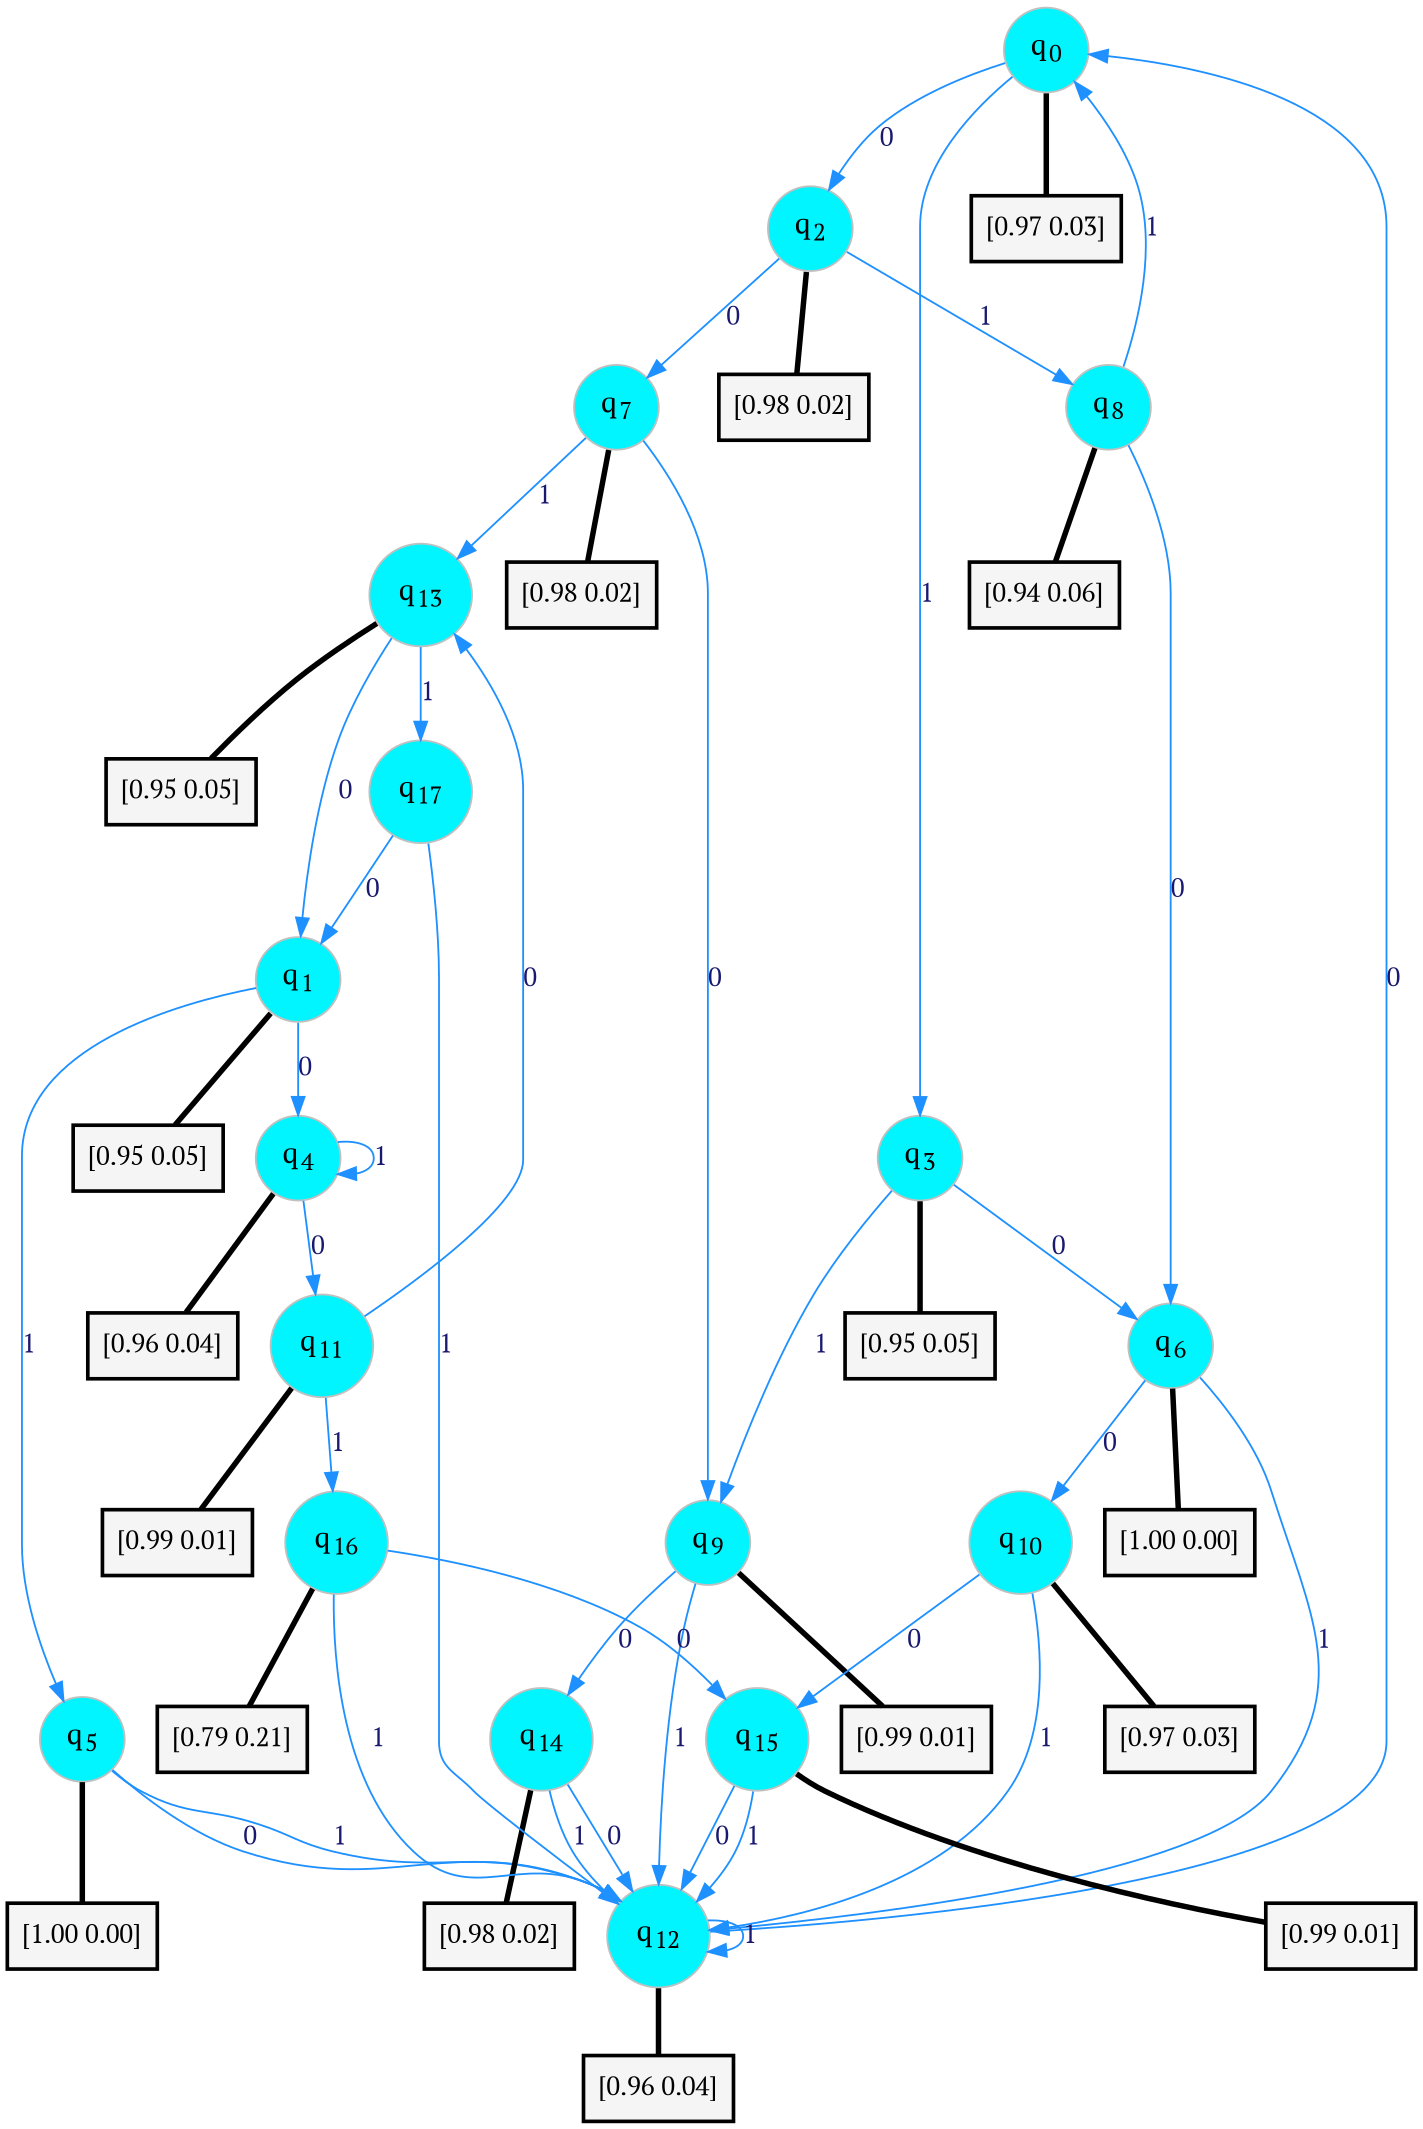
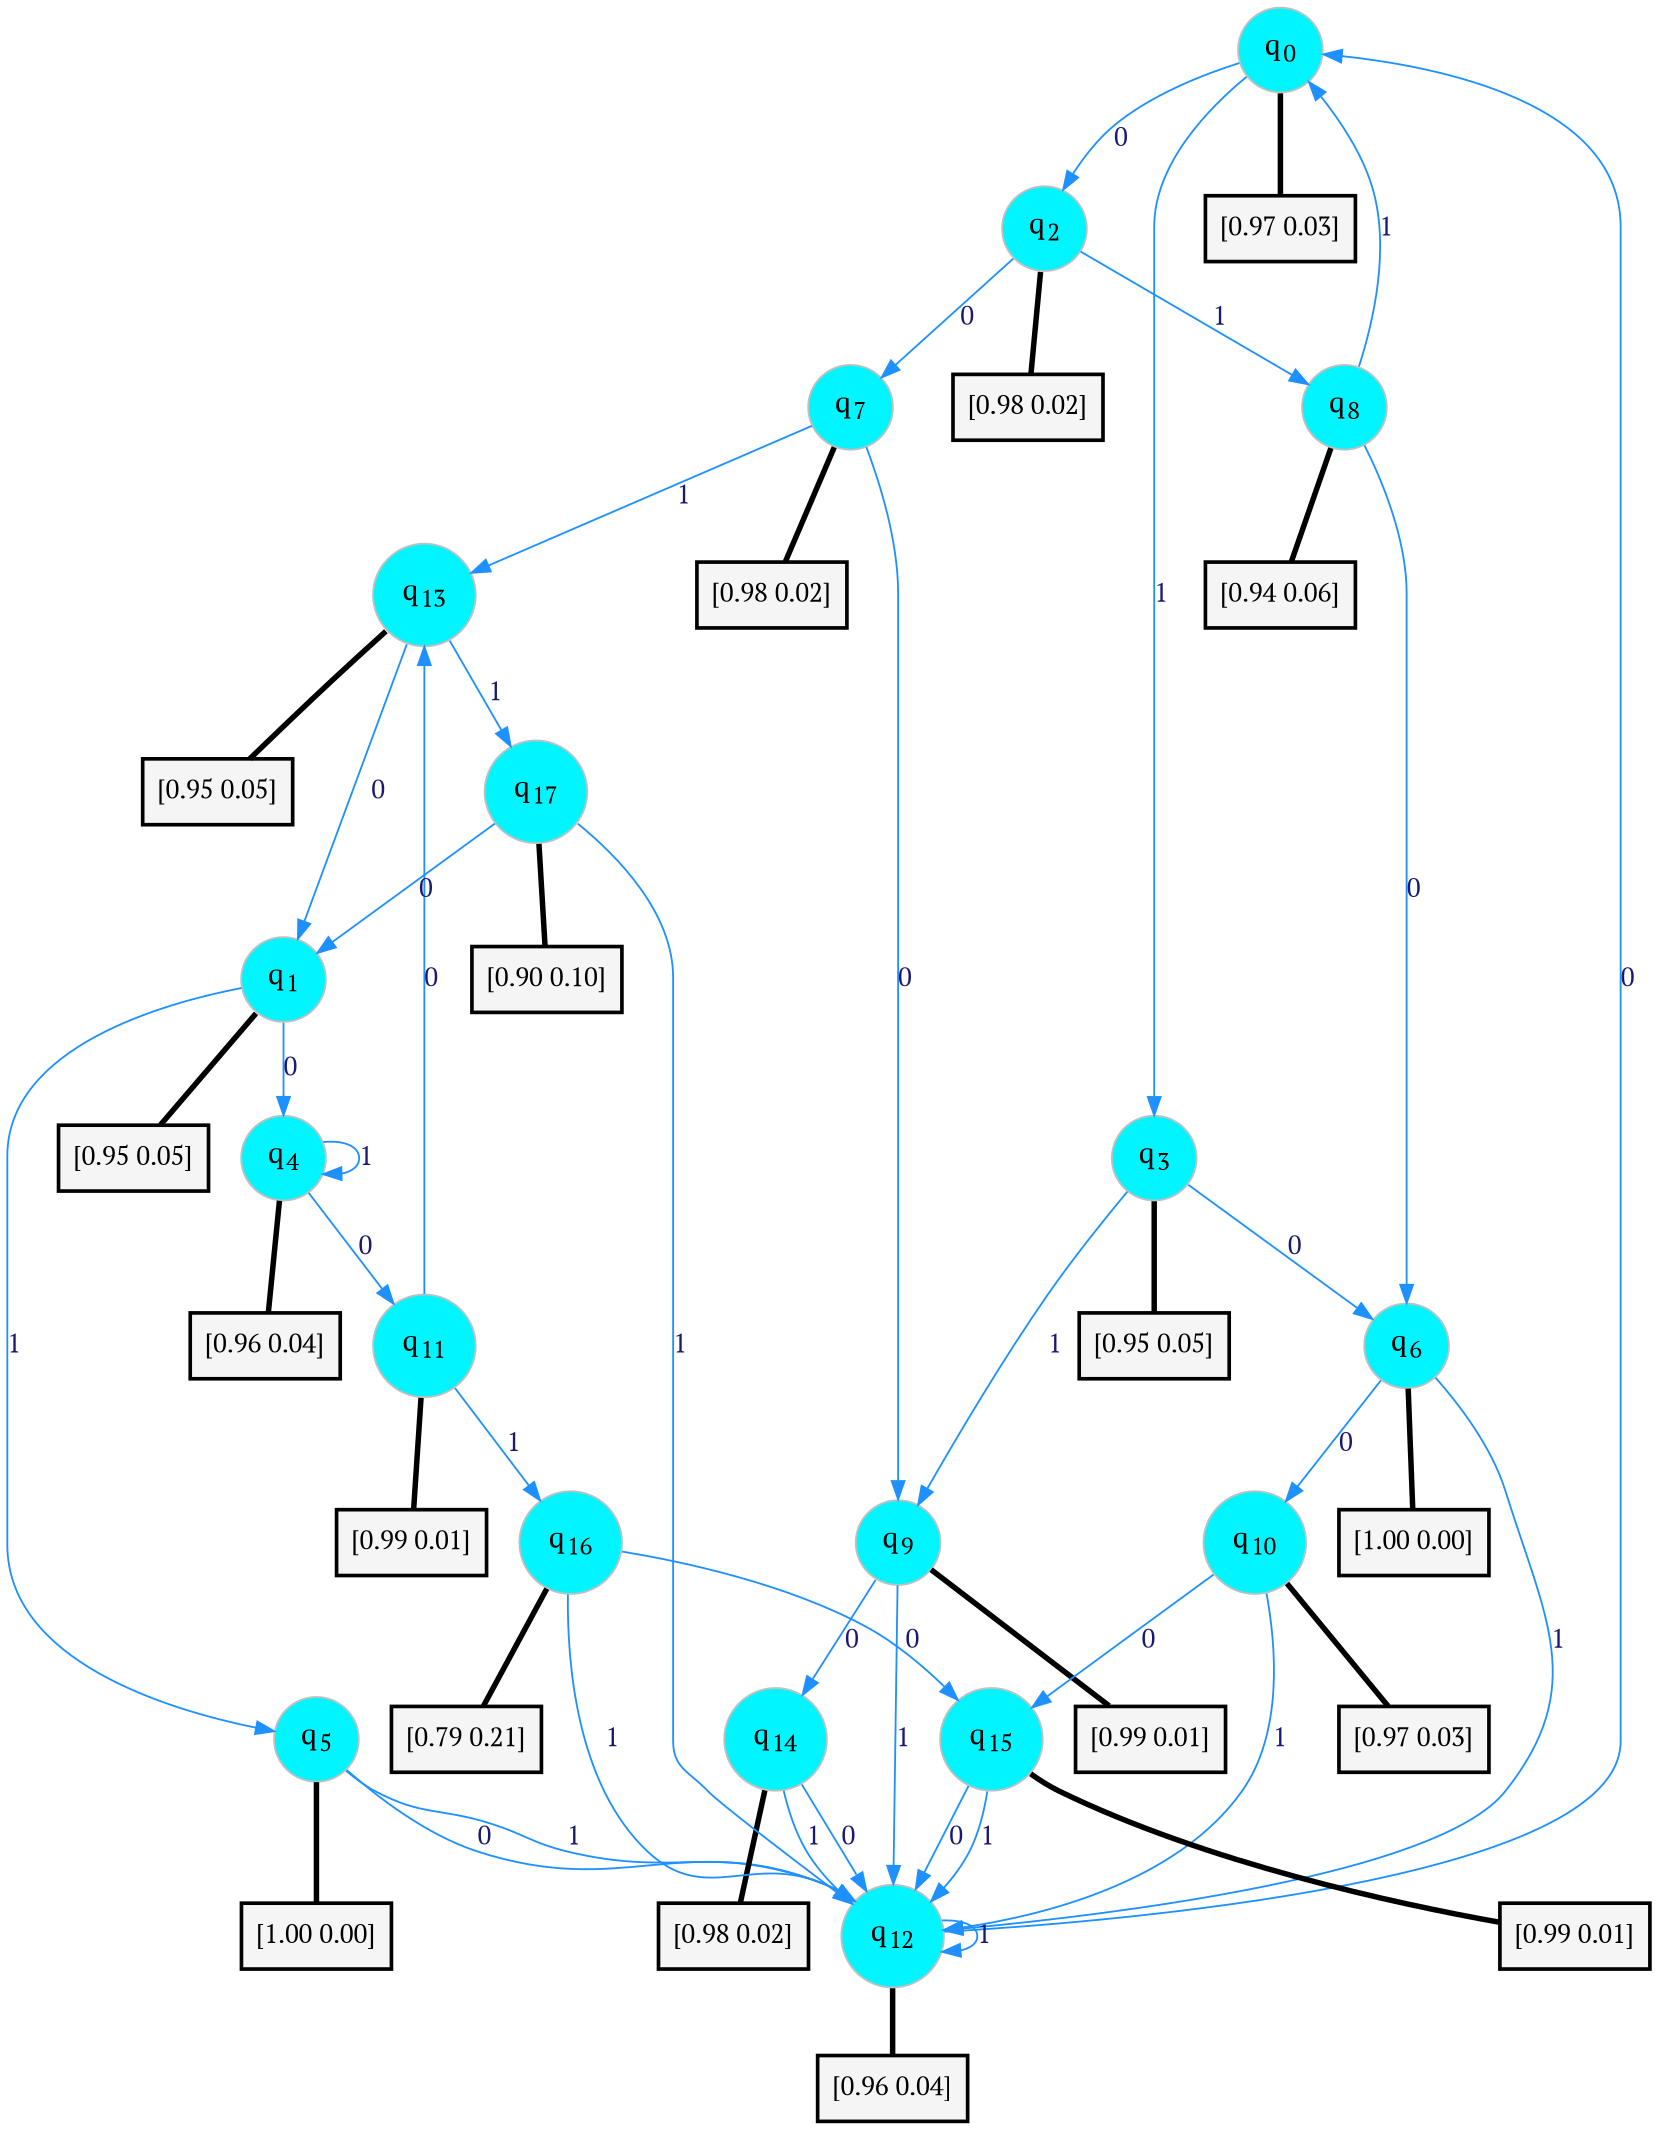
node "[0.90 0.10]": added
